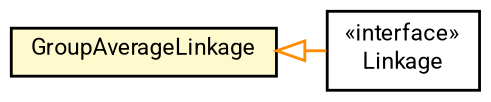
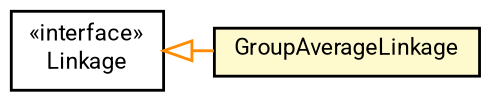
edge "Linkage" -> "GroupAverageLinkage": reversed
